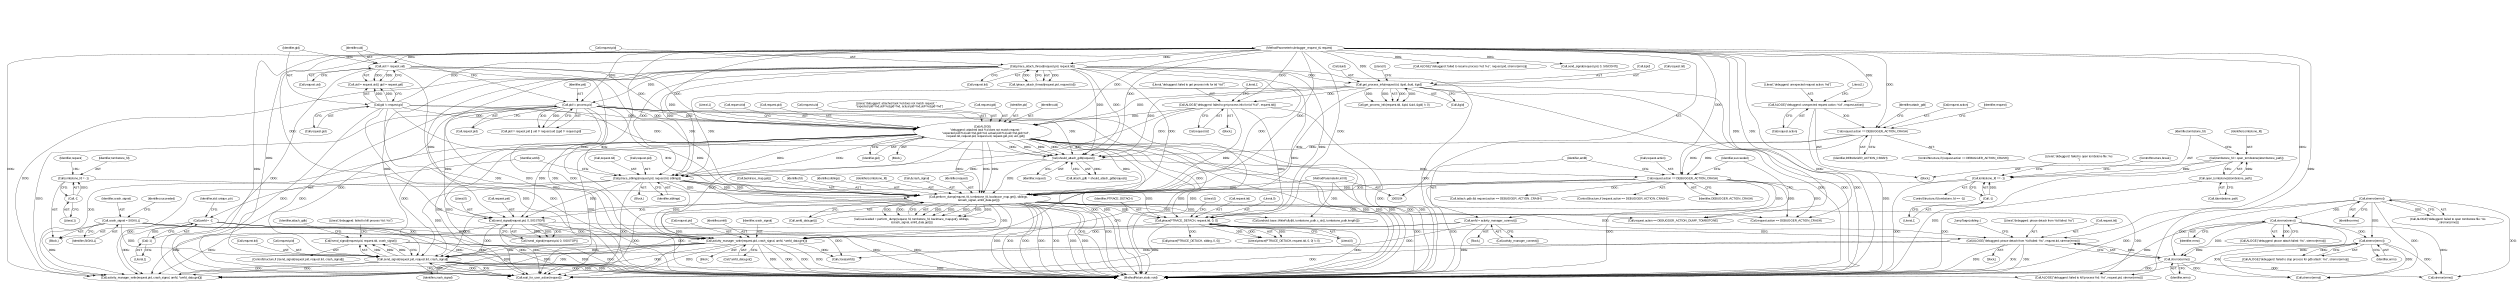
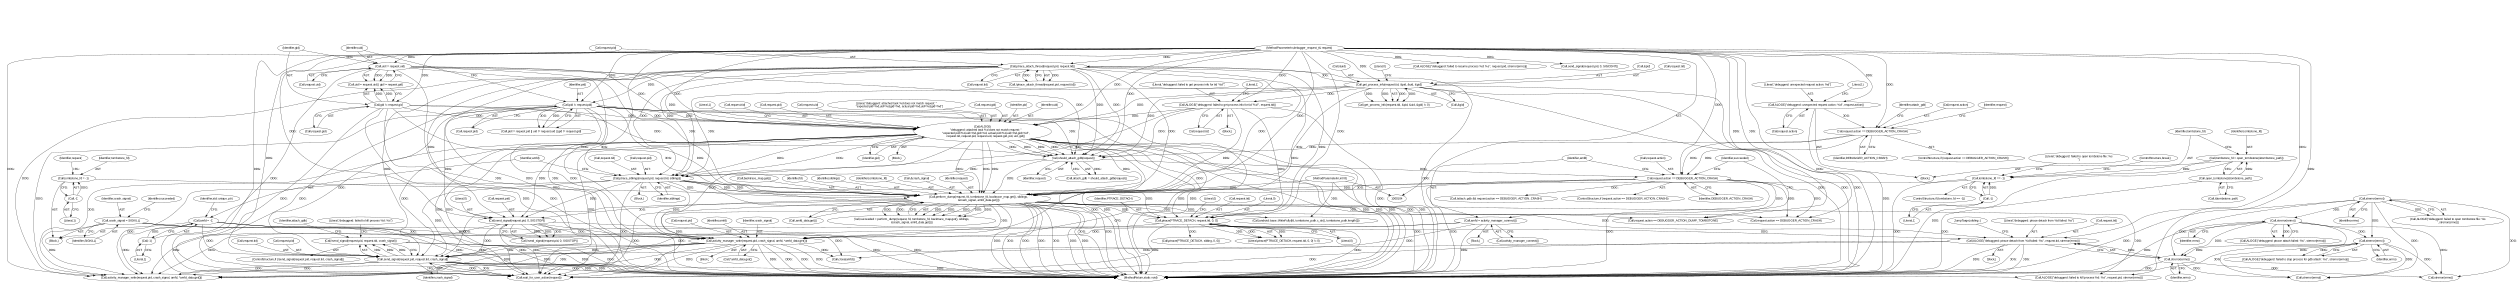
edge "(Call,gid != request.gid)" -> "(MethodParameterIn,debugger_request_t& request)": reversed
edge "(Call,ptrace_attach_thread(request.pid, request.tid))" -> "(Call,get_process_info(request.tid, &pid, &uid, &gid))": reversed
edge "(Call,uid != request.uid)" -> "(Call,should_attach_gdb(request))": added, label "DDG:"
node "(Call,pid != process.pid)": label "(Call,pid != process.pid)" -> "(Call,pid != request.pid)"
edge "(Call,crash_signal = SIGKILL)" -> "(Call,send_signal(request.pid, request.tid, crash_signal))": now "(Call,amfd = -1)" -> "(Call,send_signal(request.pid, request.tid, crash_signal))"
